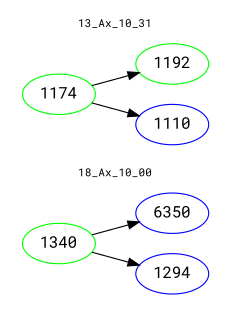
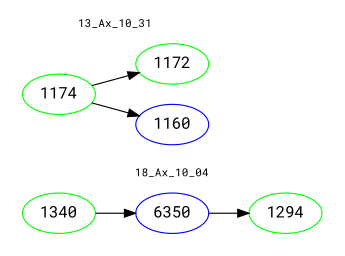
node "1192": label "1192" -> "1172"
node "1110": label "1110" -> "1160"
cluster "18_Ax_10_00": label "18_Ax_10_00" -> "18_Ax_10_04"
edge "1340" -> "1294": now "6350" -> "1294"
node "1294": color blue -> green
